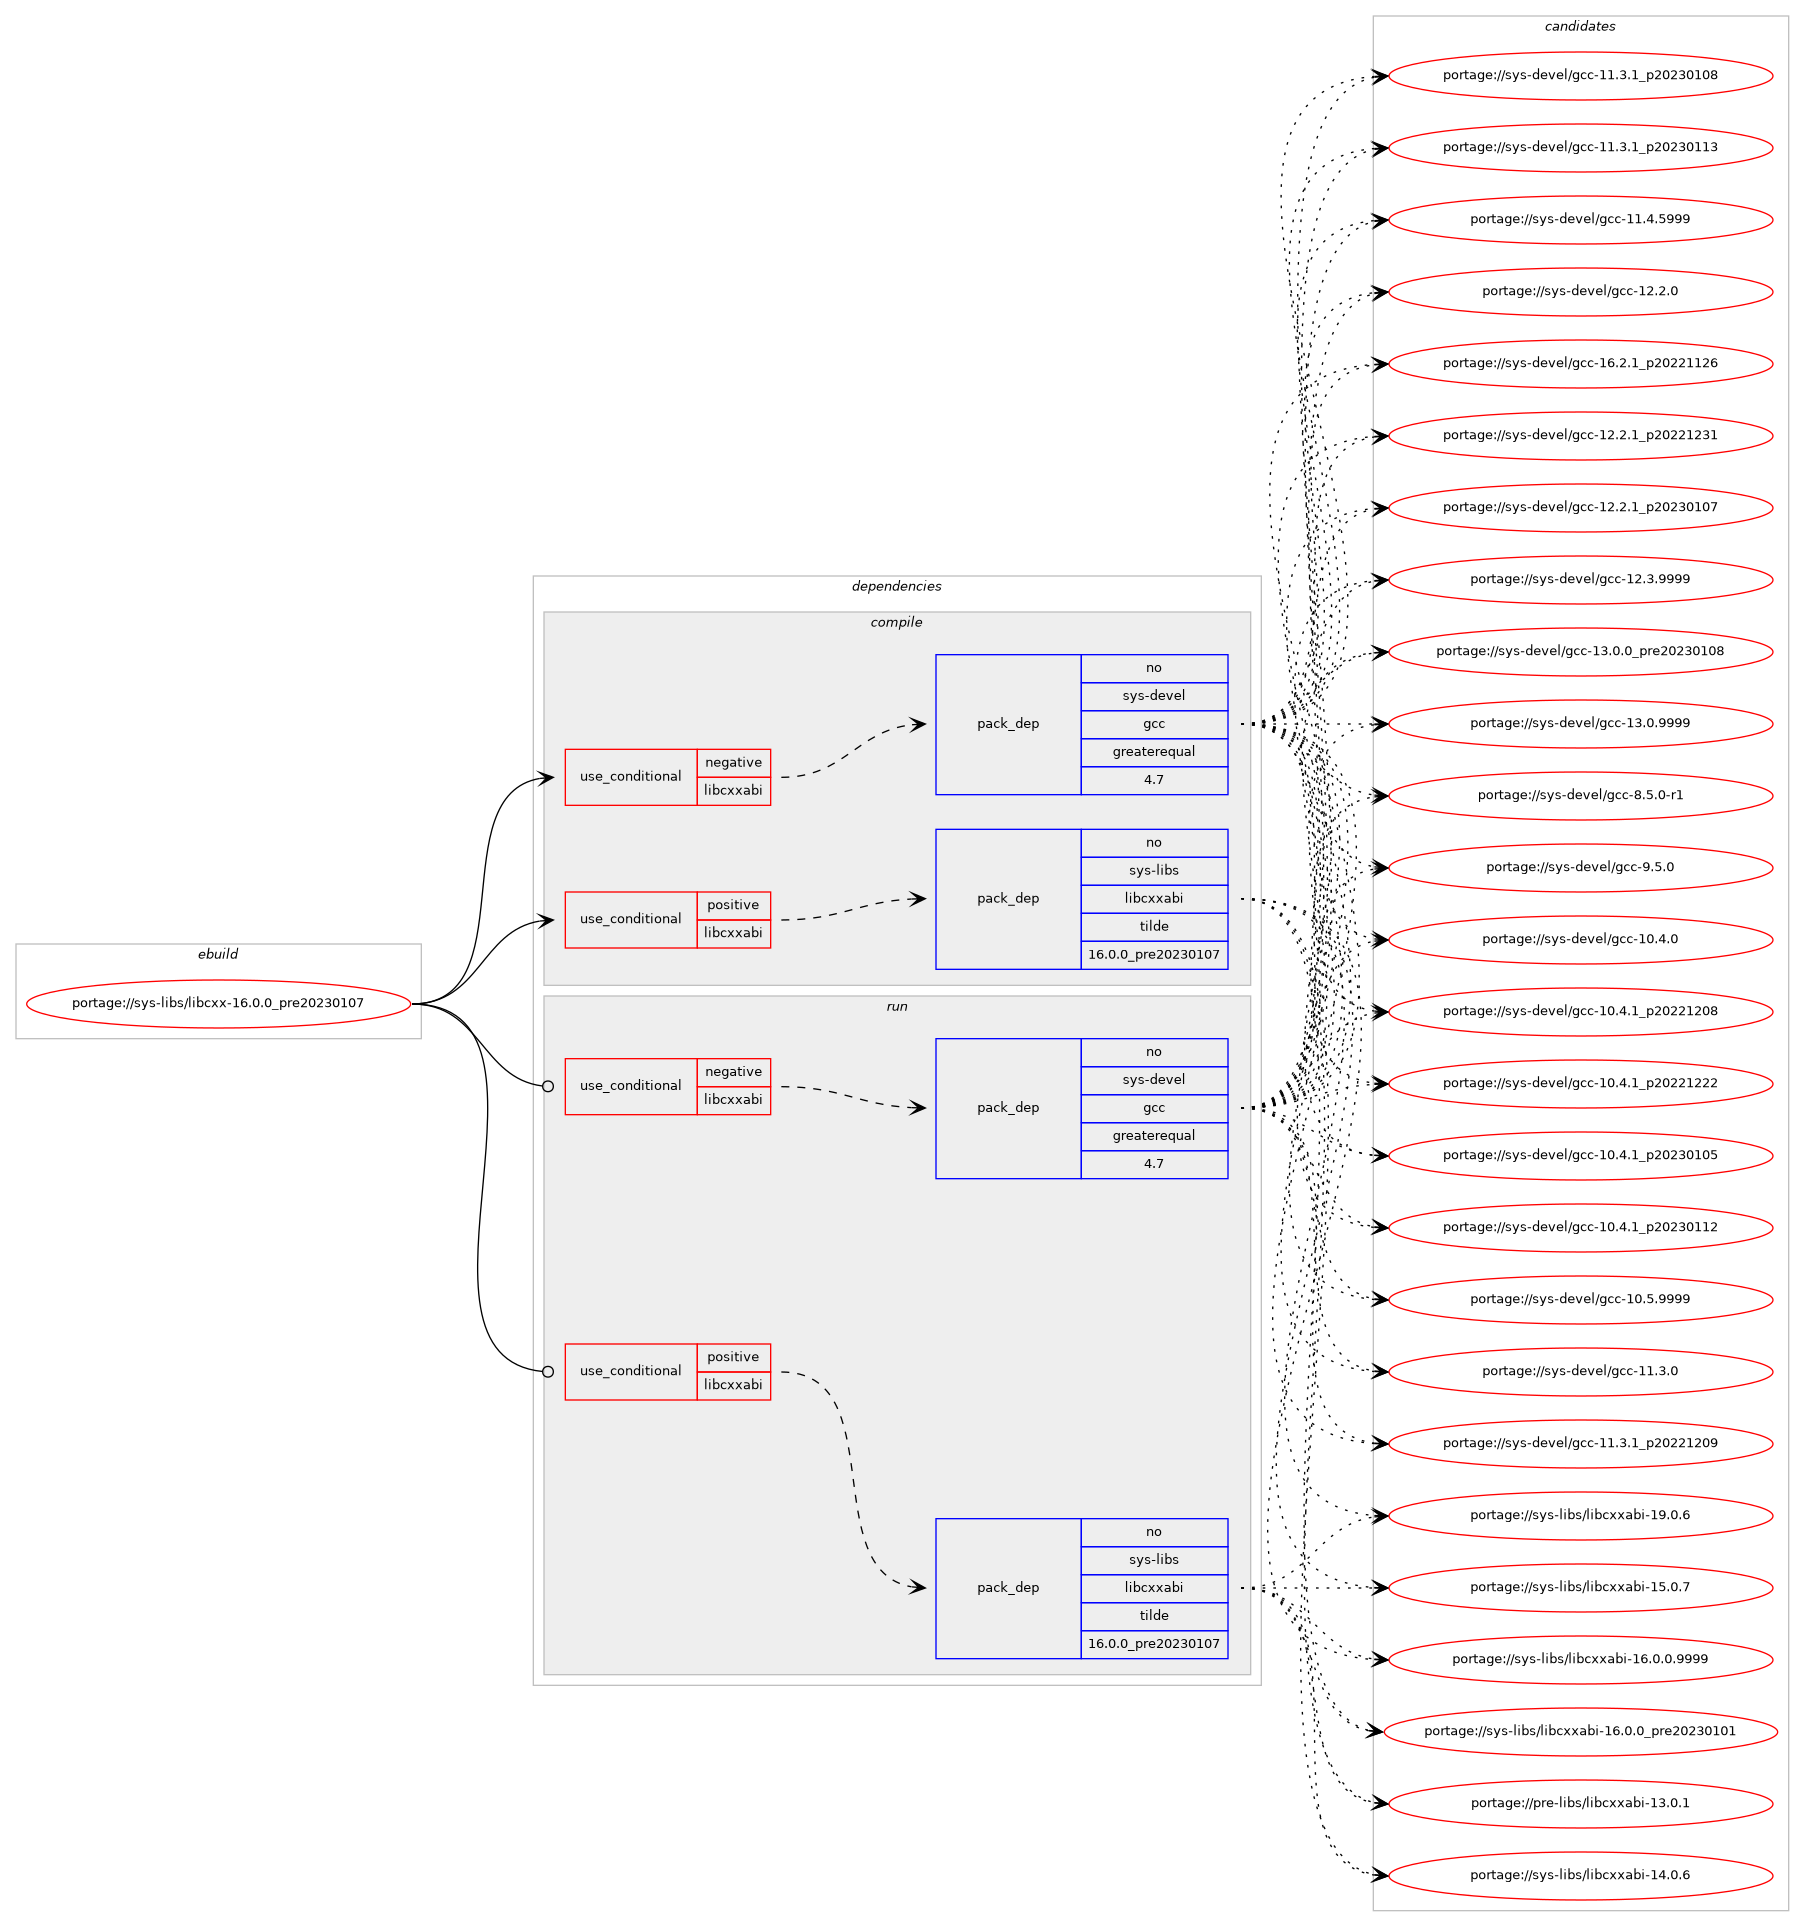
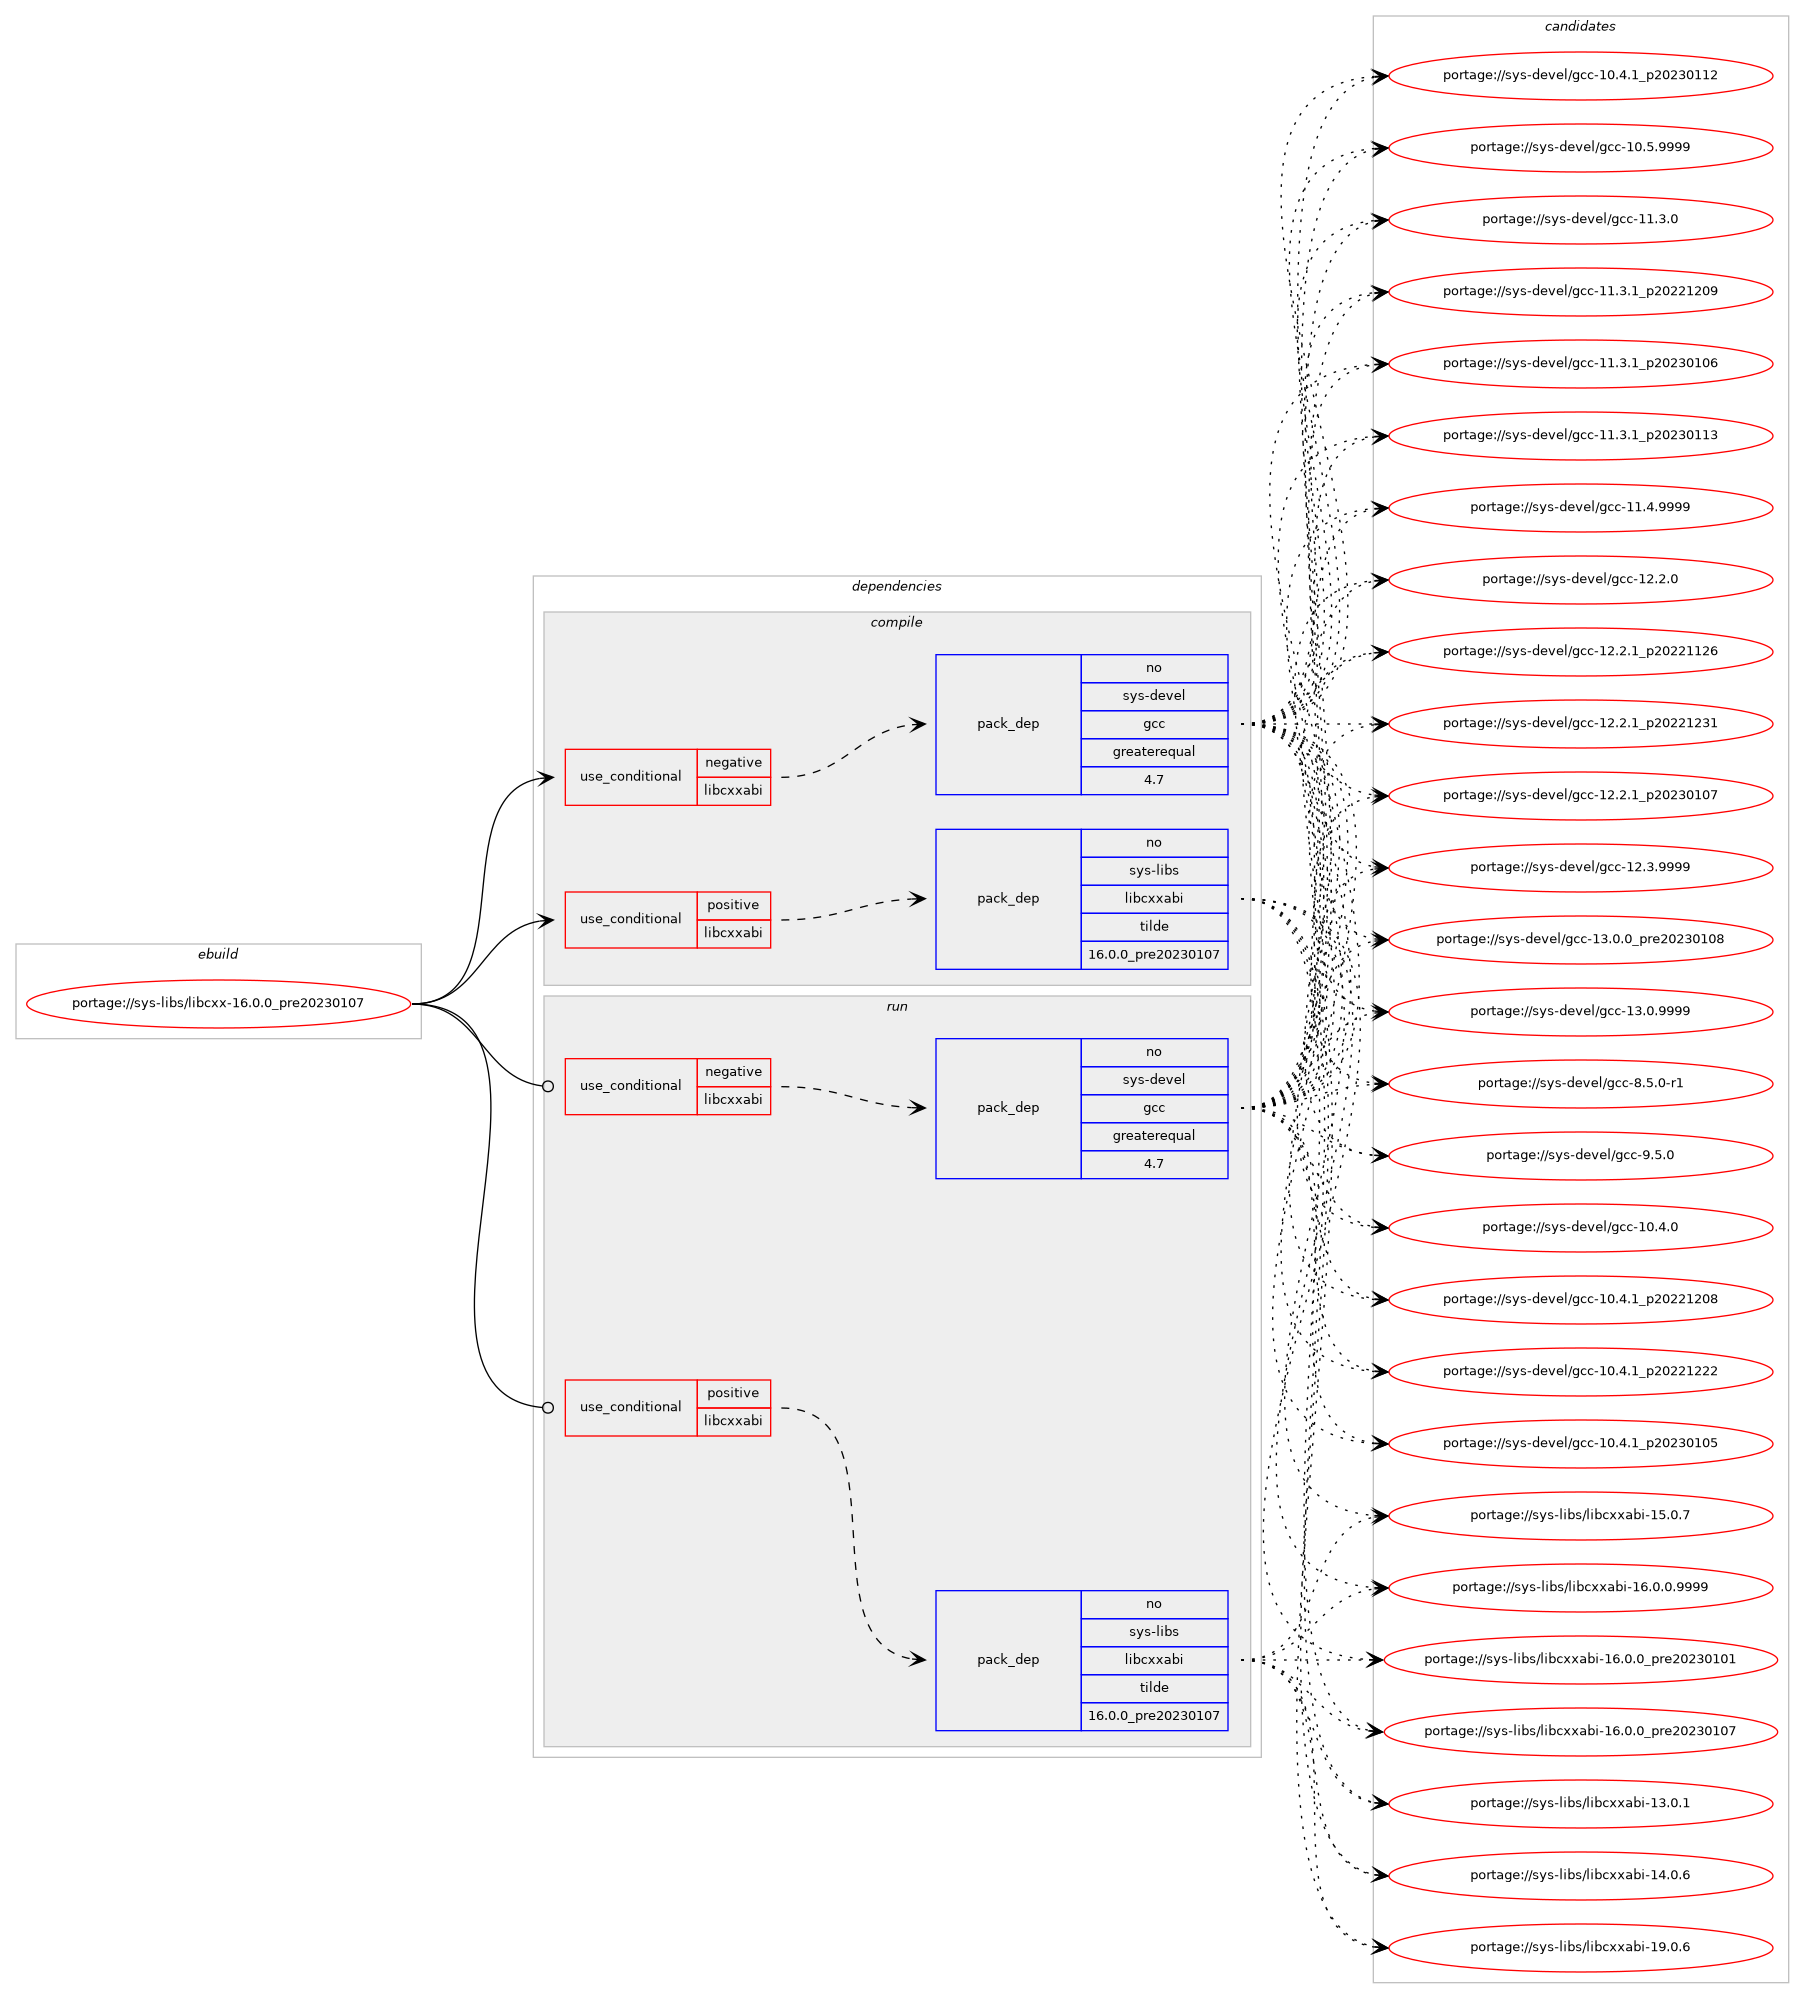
node "portage://sys-devel/gcc-11.3.1_p20230108": label "portage://sys-devel/gcc-11.3.1_p20230108" -> "portage://sys-devel/gcc-11.3.1_p20230106"
node "portage://sys-devel/gcc-11.4.5999": label "portage://sys-devel/gcc-11.4.5999" -> "portage://sys-devel/gcc-11.4.9999"
node "portage://sys-devel/gcc-16.2.1_p20221126": label "portage://sys-devel/gcc-16.2.1_p20221126" -> "portage://sys-devel/gcc-12.2.1_p20221126"
node "portage://sys-libs/libcxxabi-16.0.0_pre20230107": added
node "portage://pre-libs/libcxxabi-13.0.1": label "portage://pre-libs/libcxxabi-13.0.1" -> "portage://sys-libs/libcxxabi-13.0.1"
